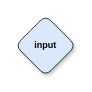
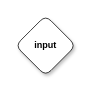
node "input": fillcolor #dae8fc -> #ffffff
